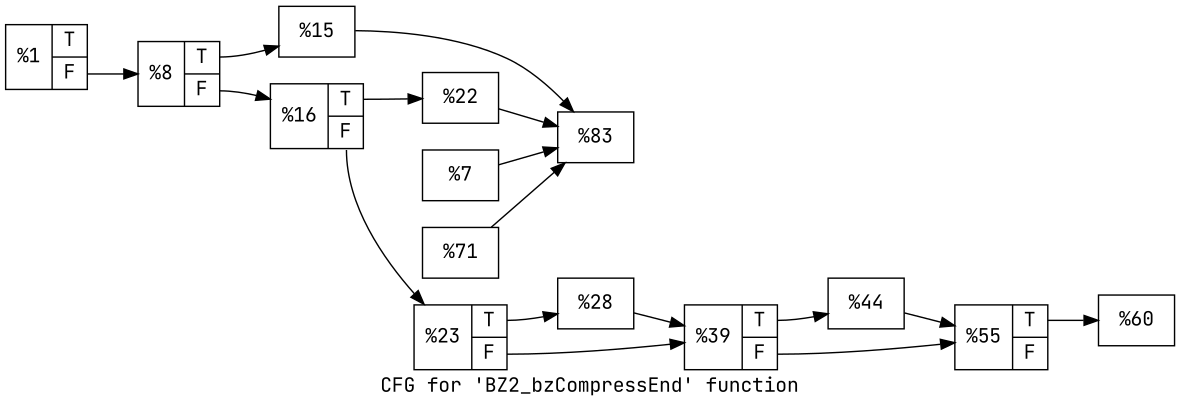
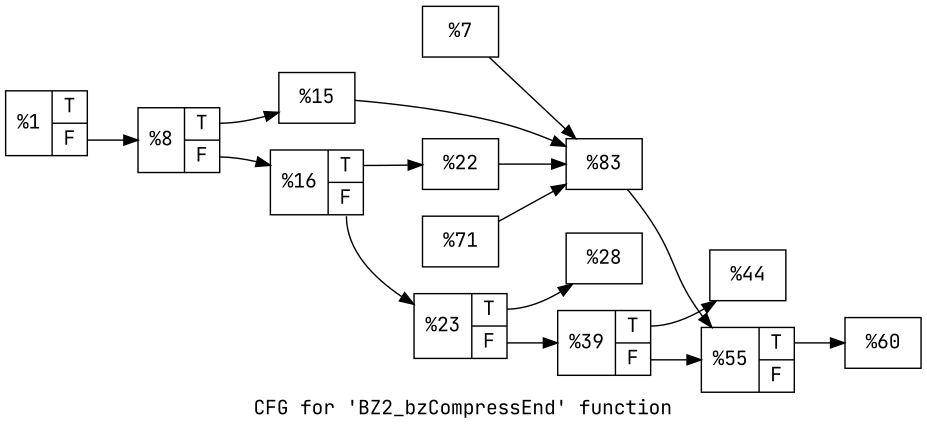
edge "%28" -> "%39": removed
edge "%44" -> "%55": now "%83" -> "%55"
